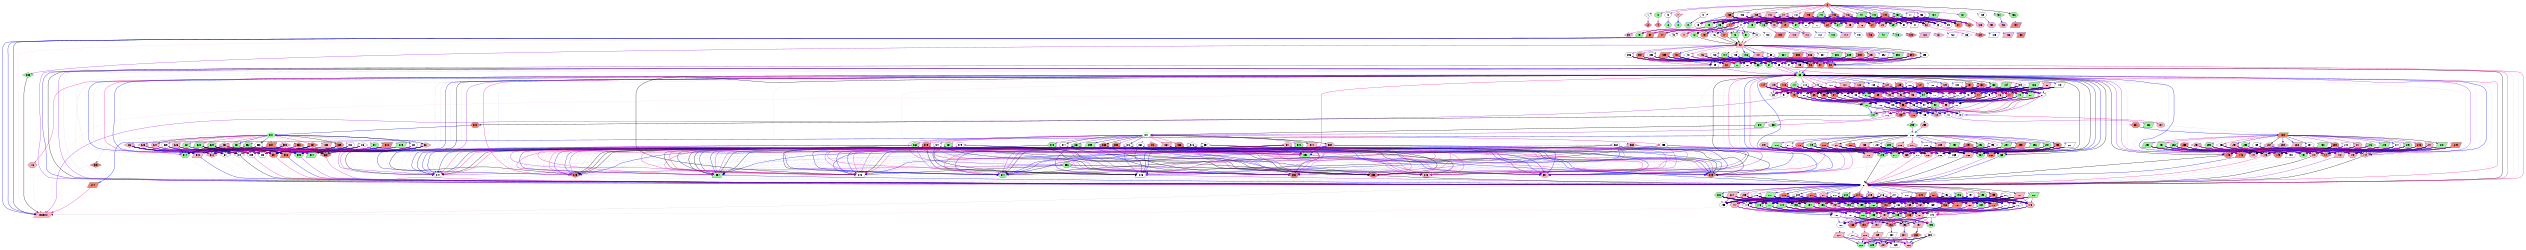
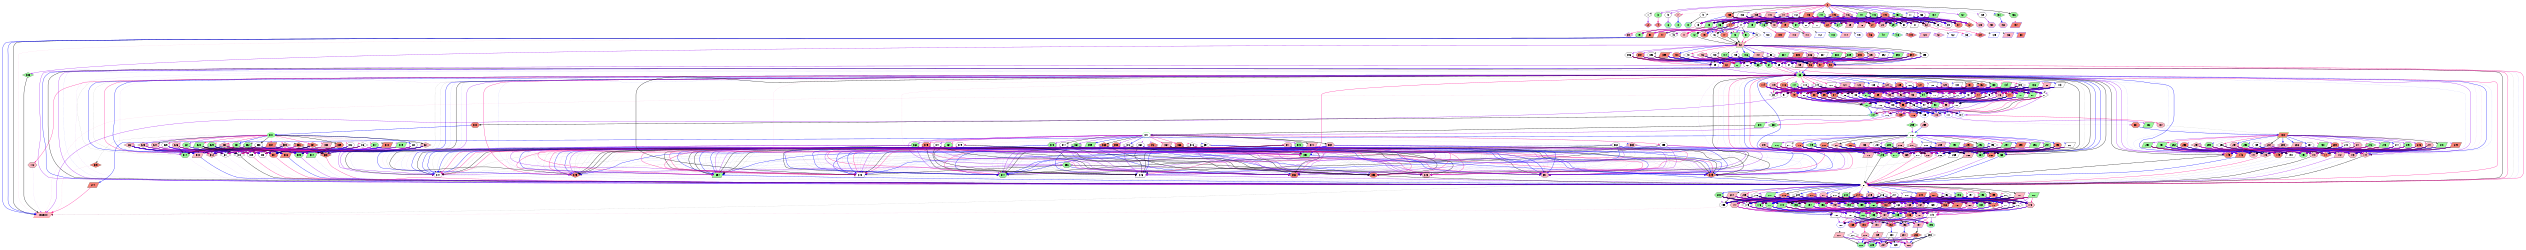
node "78": shape ellipse -> parallelogram
